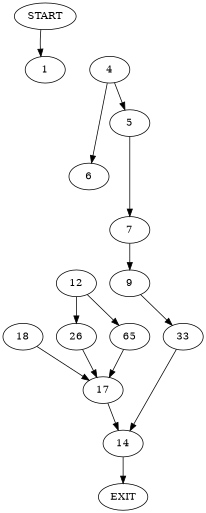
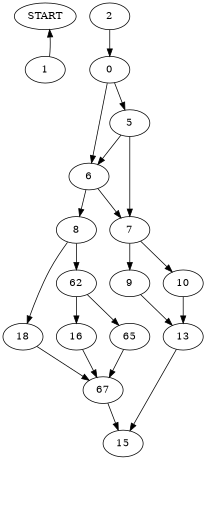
node "2": added
edge "START" -> "1": reversed
node "4": label "4" -> "0"
edge "5" -> "6": added
edge "6" -> "7": added
node "8": added
node "12": label "12" -> "62"
node "10": added
node "26": label "26" -> "16"
node "33": label "33" -> "13"
node "17": label "17" -> "67"
node "14": label "14" -> "15"
node "EXIT": removed
